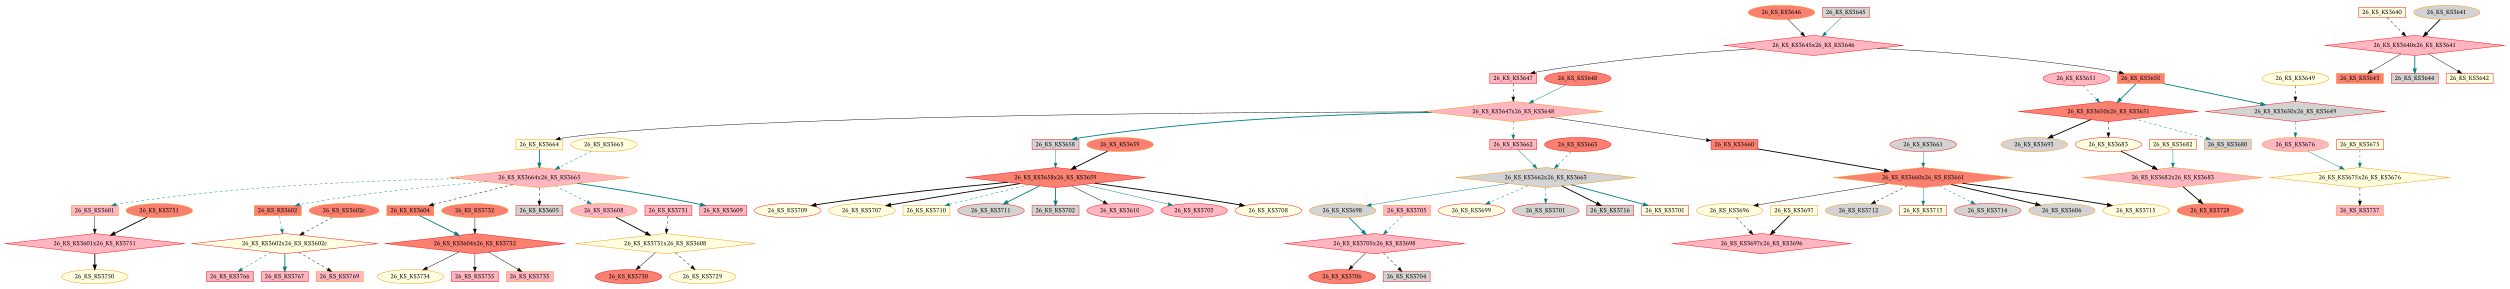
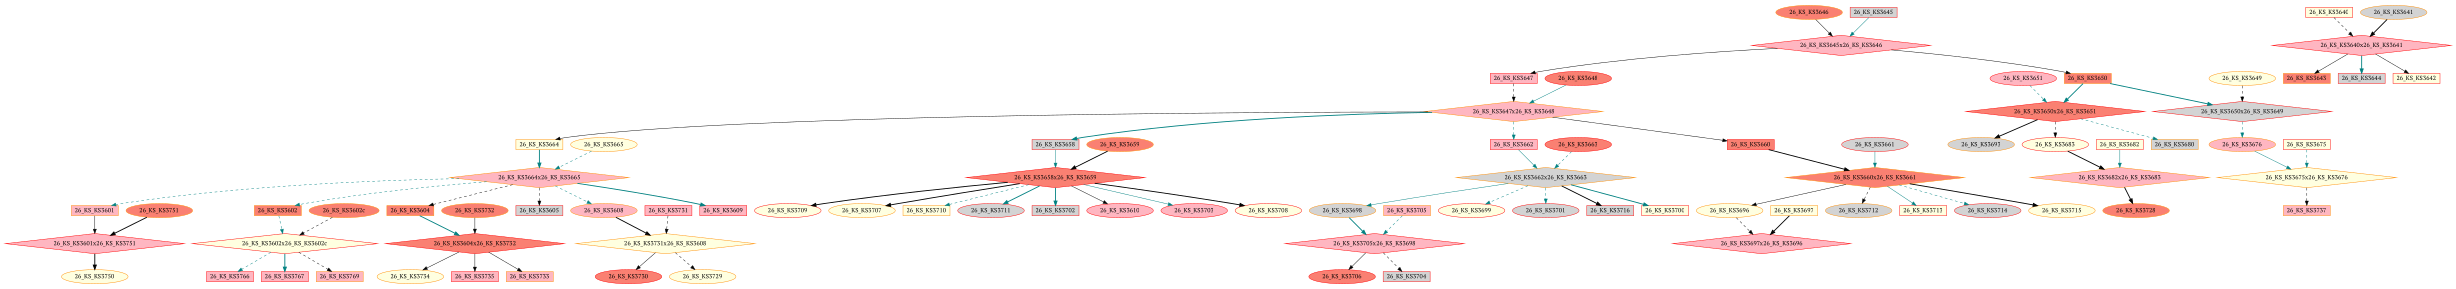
node "26_KS_KS3606": removed
